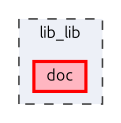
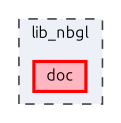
cluster "lib_lib": label "lib_lib" -> "lib_nbgl"
